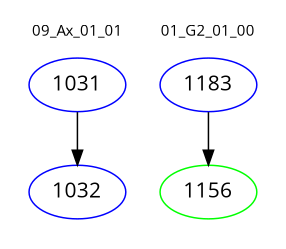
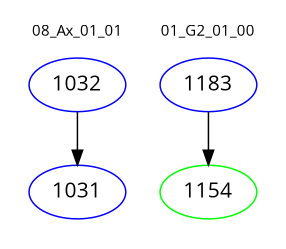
cluster "09_Ax_01_01": label "09_Ax_01_01" -> "08_Ax_01_01"
edge "1031" -> "1032": reversed
node "1156": label "1156" -> "1154"
